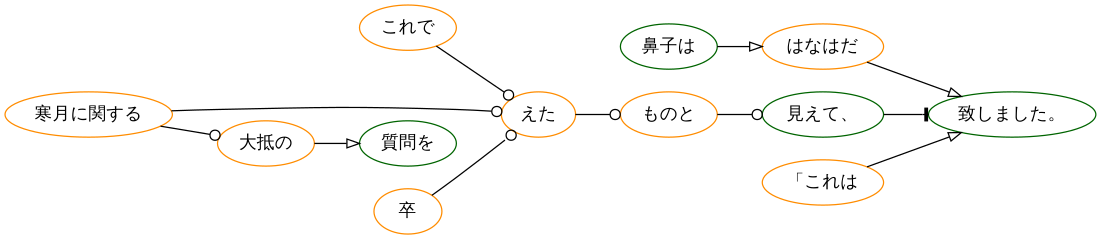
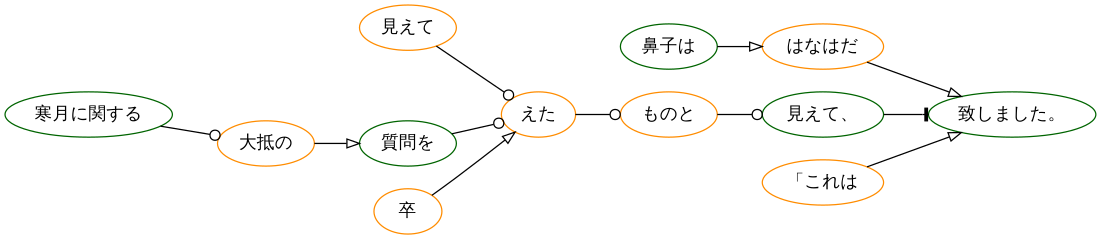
node "これで": label "これで" -> "見えて"
edge "寒月に関する" -> "えた": now "質問を" -> "えた"
node "寒月に関する": color darkorange -> darkgreen
edge "卒" -> "えた": arrowhead odot -> onormal
